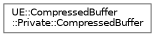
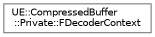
node "UE::CompressedBuffer ::Private::CompressedBuffer": label "UE::CompressedBuffer ::Private::CompressedBuffer" -> "UE::CompressedBuffer ::Private::FDecoderContext"
